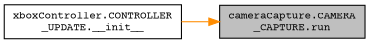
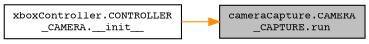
node "xboxController.CONTROLLER _UPDATE.__init__": label "xboxController.CONTROLLER _UPDATE.__init__" -> "xboxController.CONTROLLER _CAMERA.__init__"
